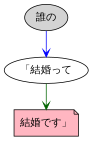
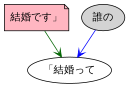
edge "「結婚って" -> "結婚です」": reversed
